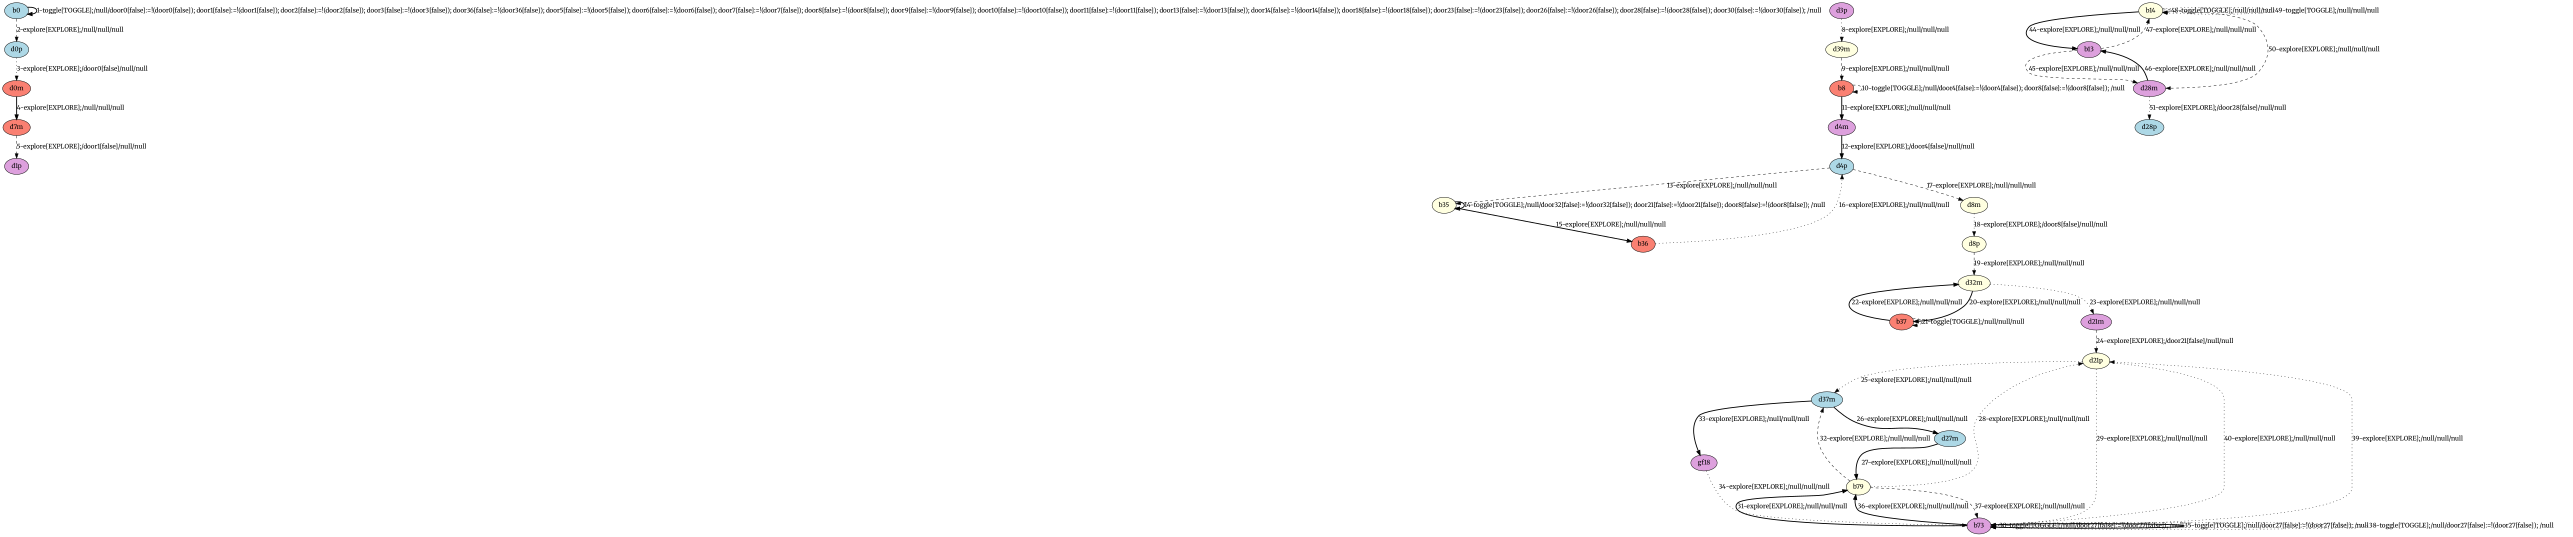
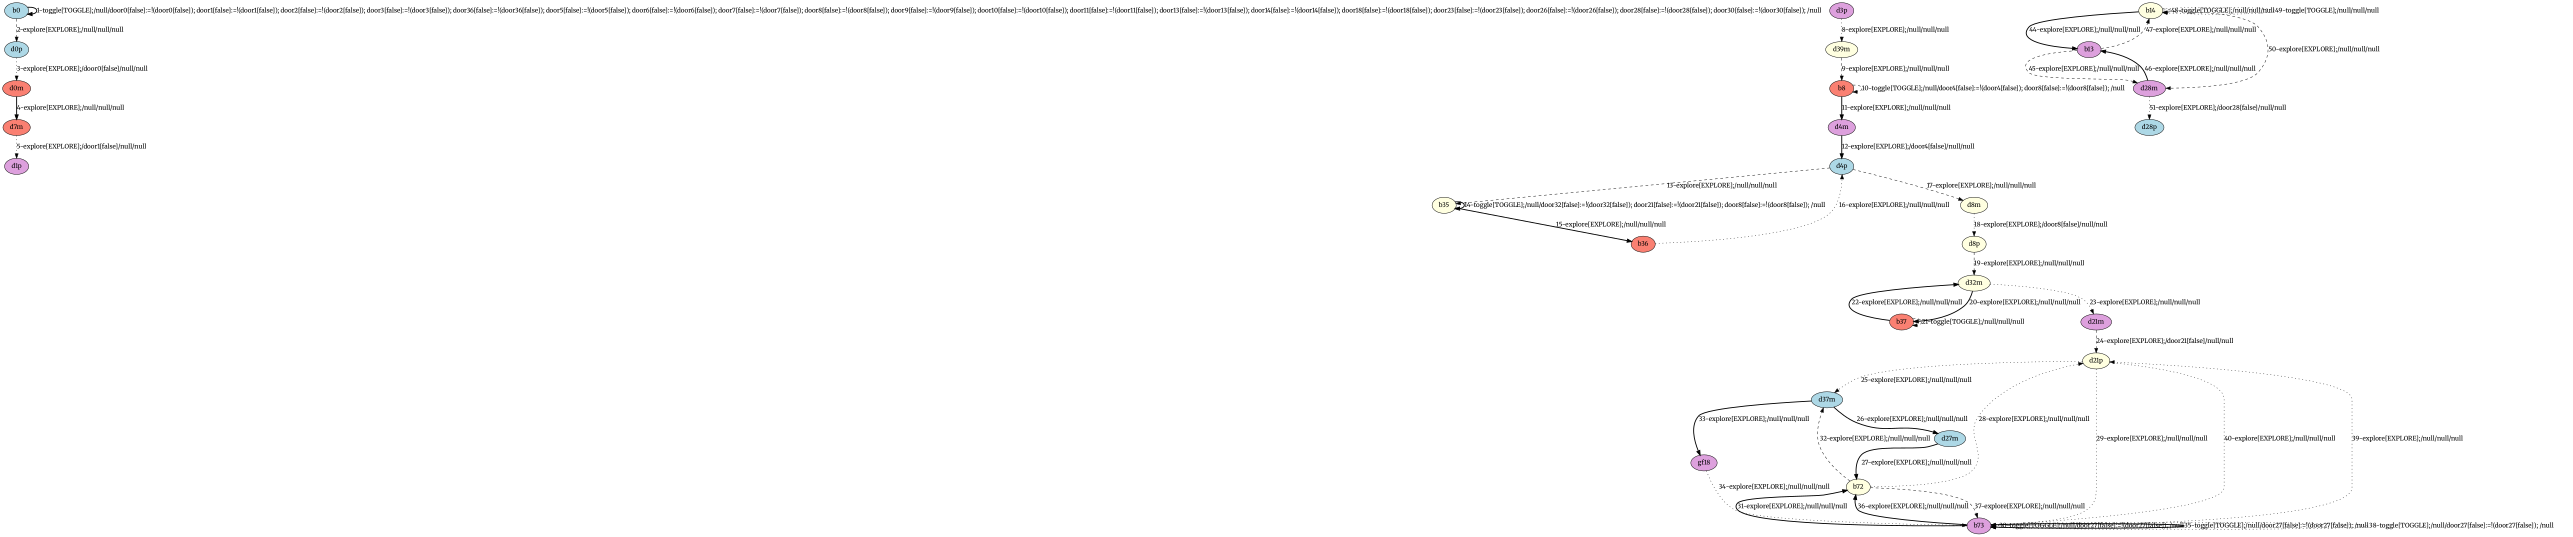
edge "d7m" -> "d1p": style dashed -> dotted
node "b79": label "b79" -> "b72"
